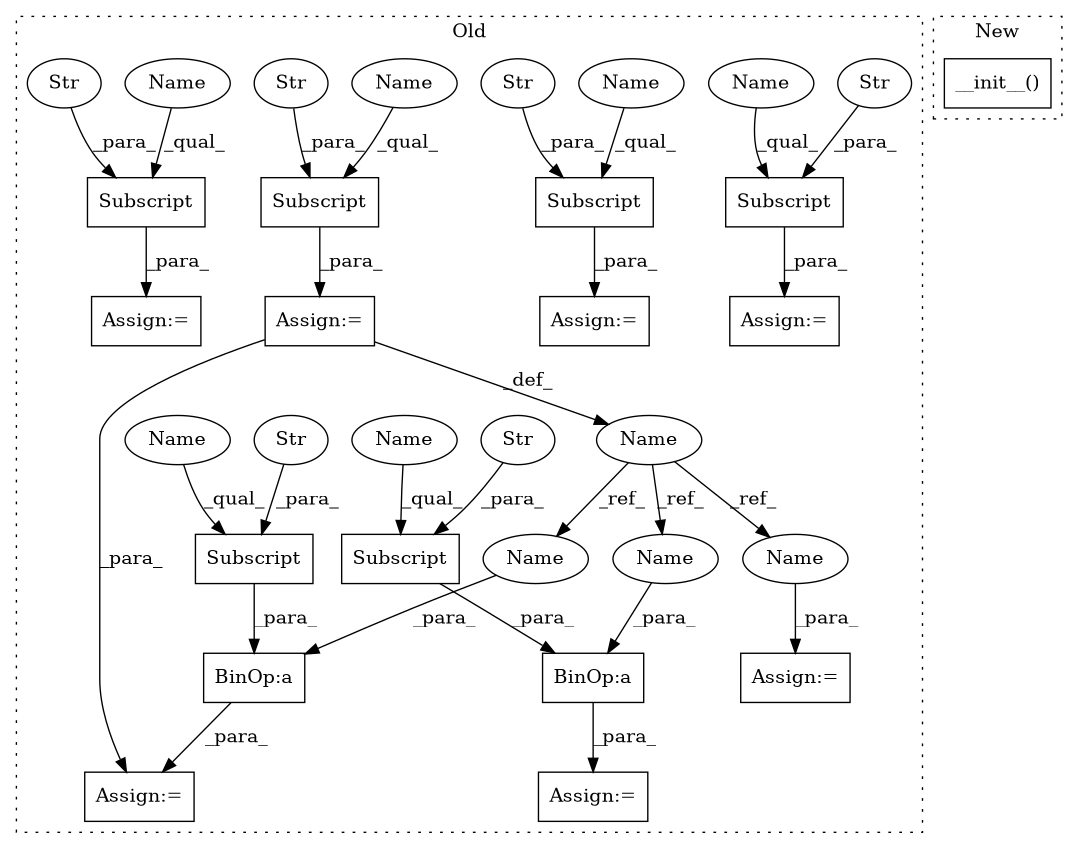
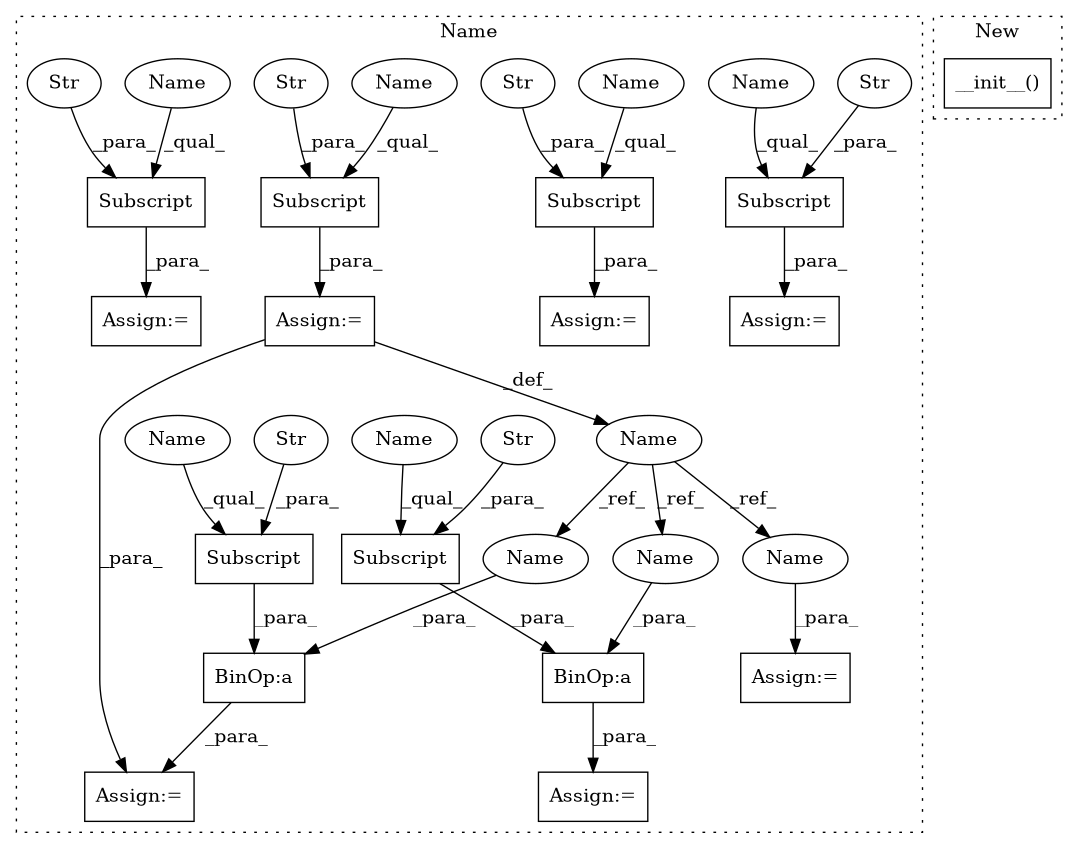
cluster "Old": label "Old" -> "Name"
